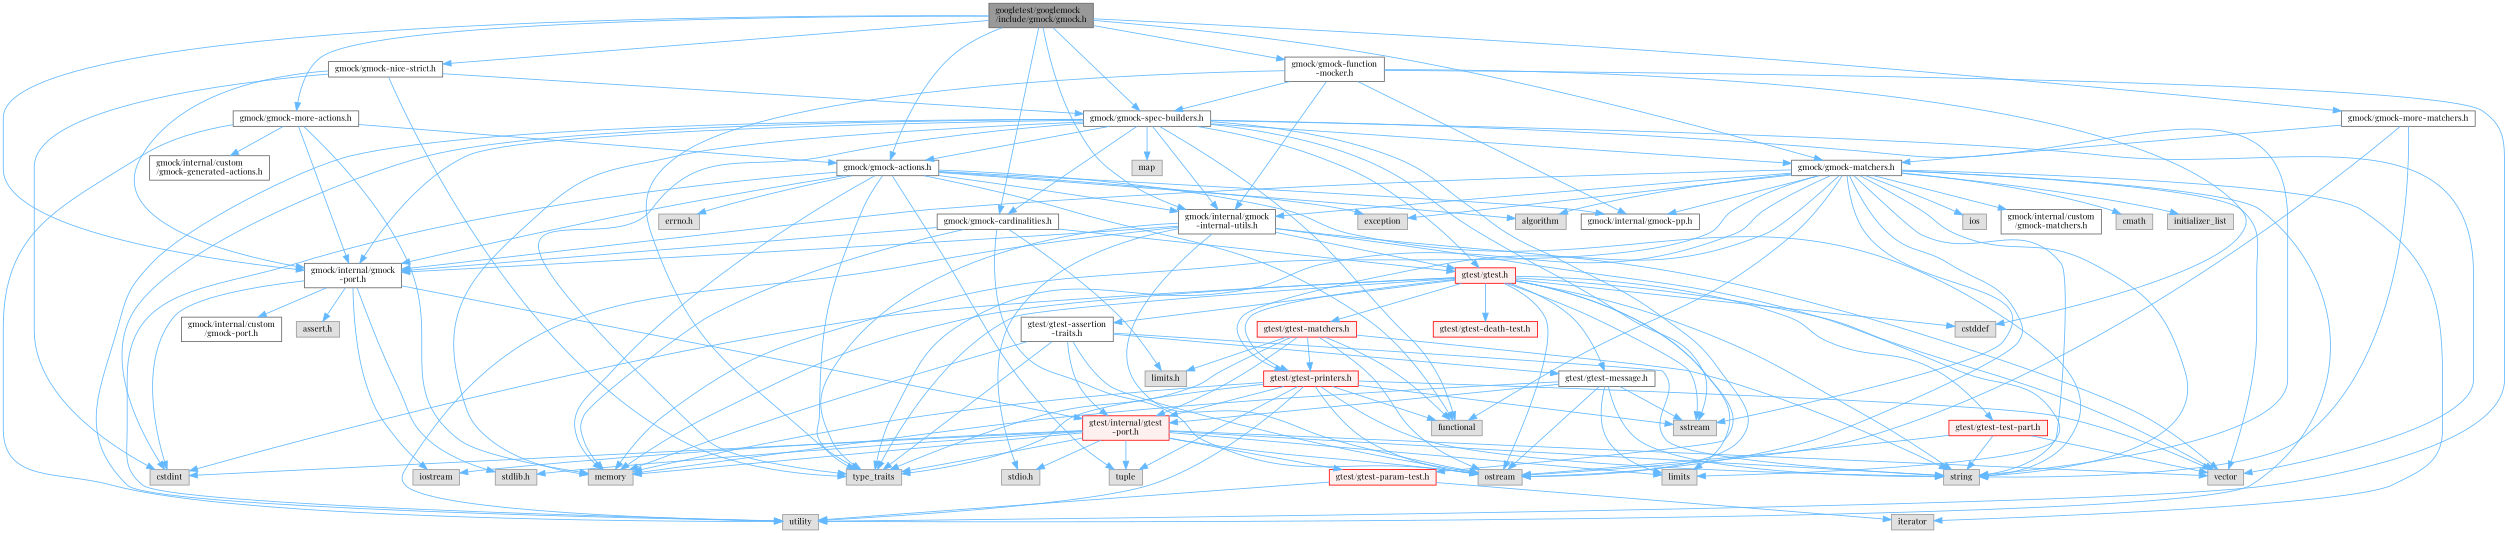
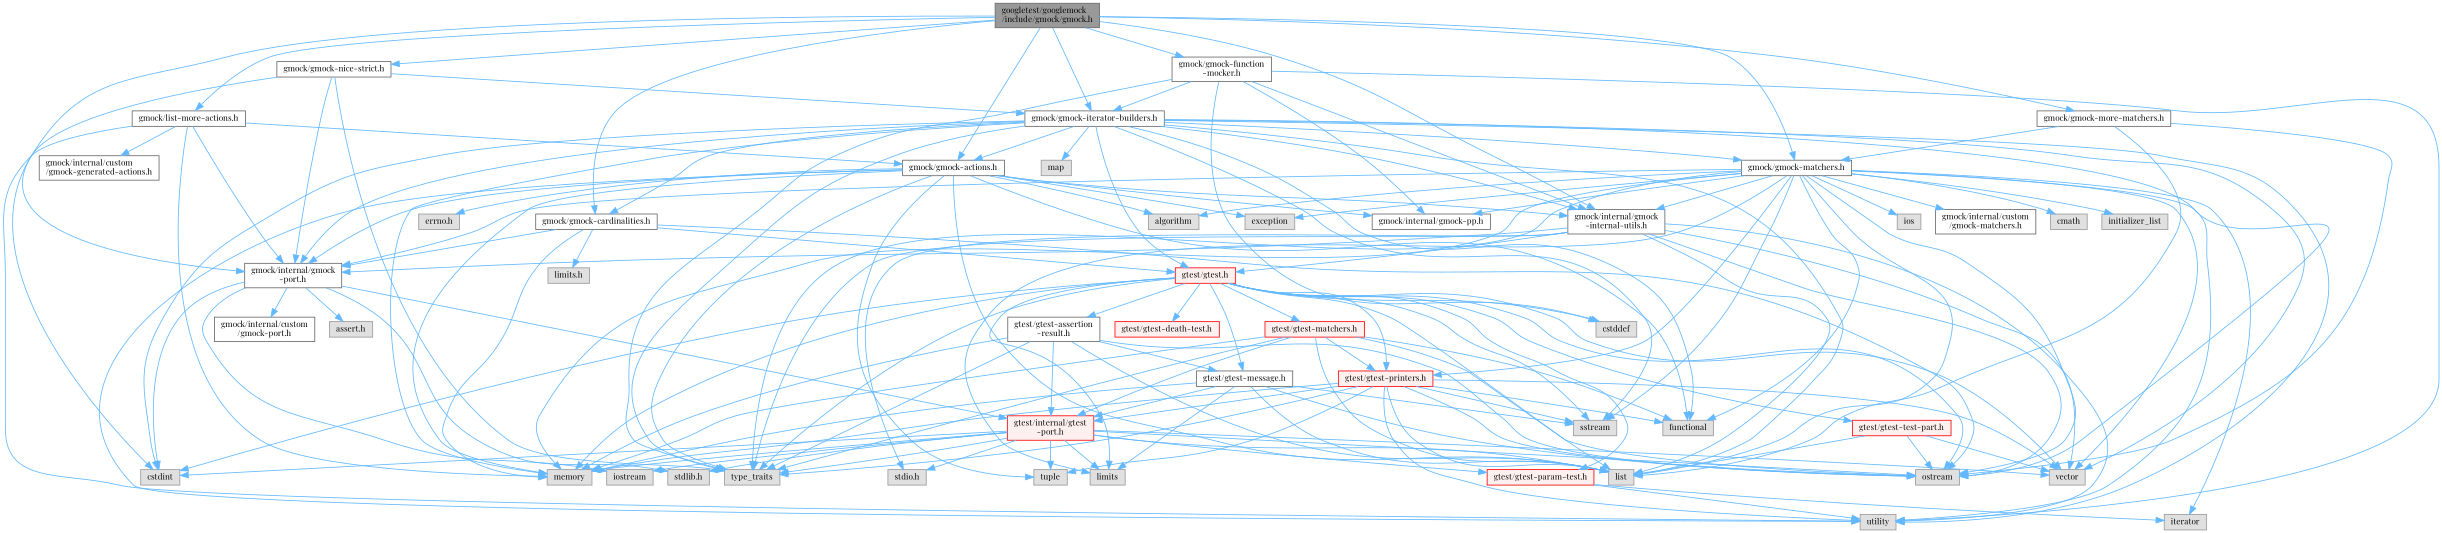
node "gmock/gmock-more-actions.h": label "gmock/gmock-more-actions.h" -> "gmock/list-more-actions.h"
node "gmock/gmock-spec-builders.h": label "gmock/gmock-spec-builders.h" -> "gmock/gmock-iterator-builders.h"
node "gtest/gtest-assertion -traits.h": label "gtest/gtest-assertion -traits.h" -> "gtest/gtest-assertion -result.h"
edge "gtest/gtest-matchers.h" -> "limits.h": now "gtest/gtest-matchers.h" -> "memory"
node "string": label "string" -> "list"
